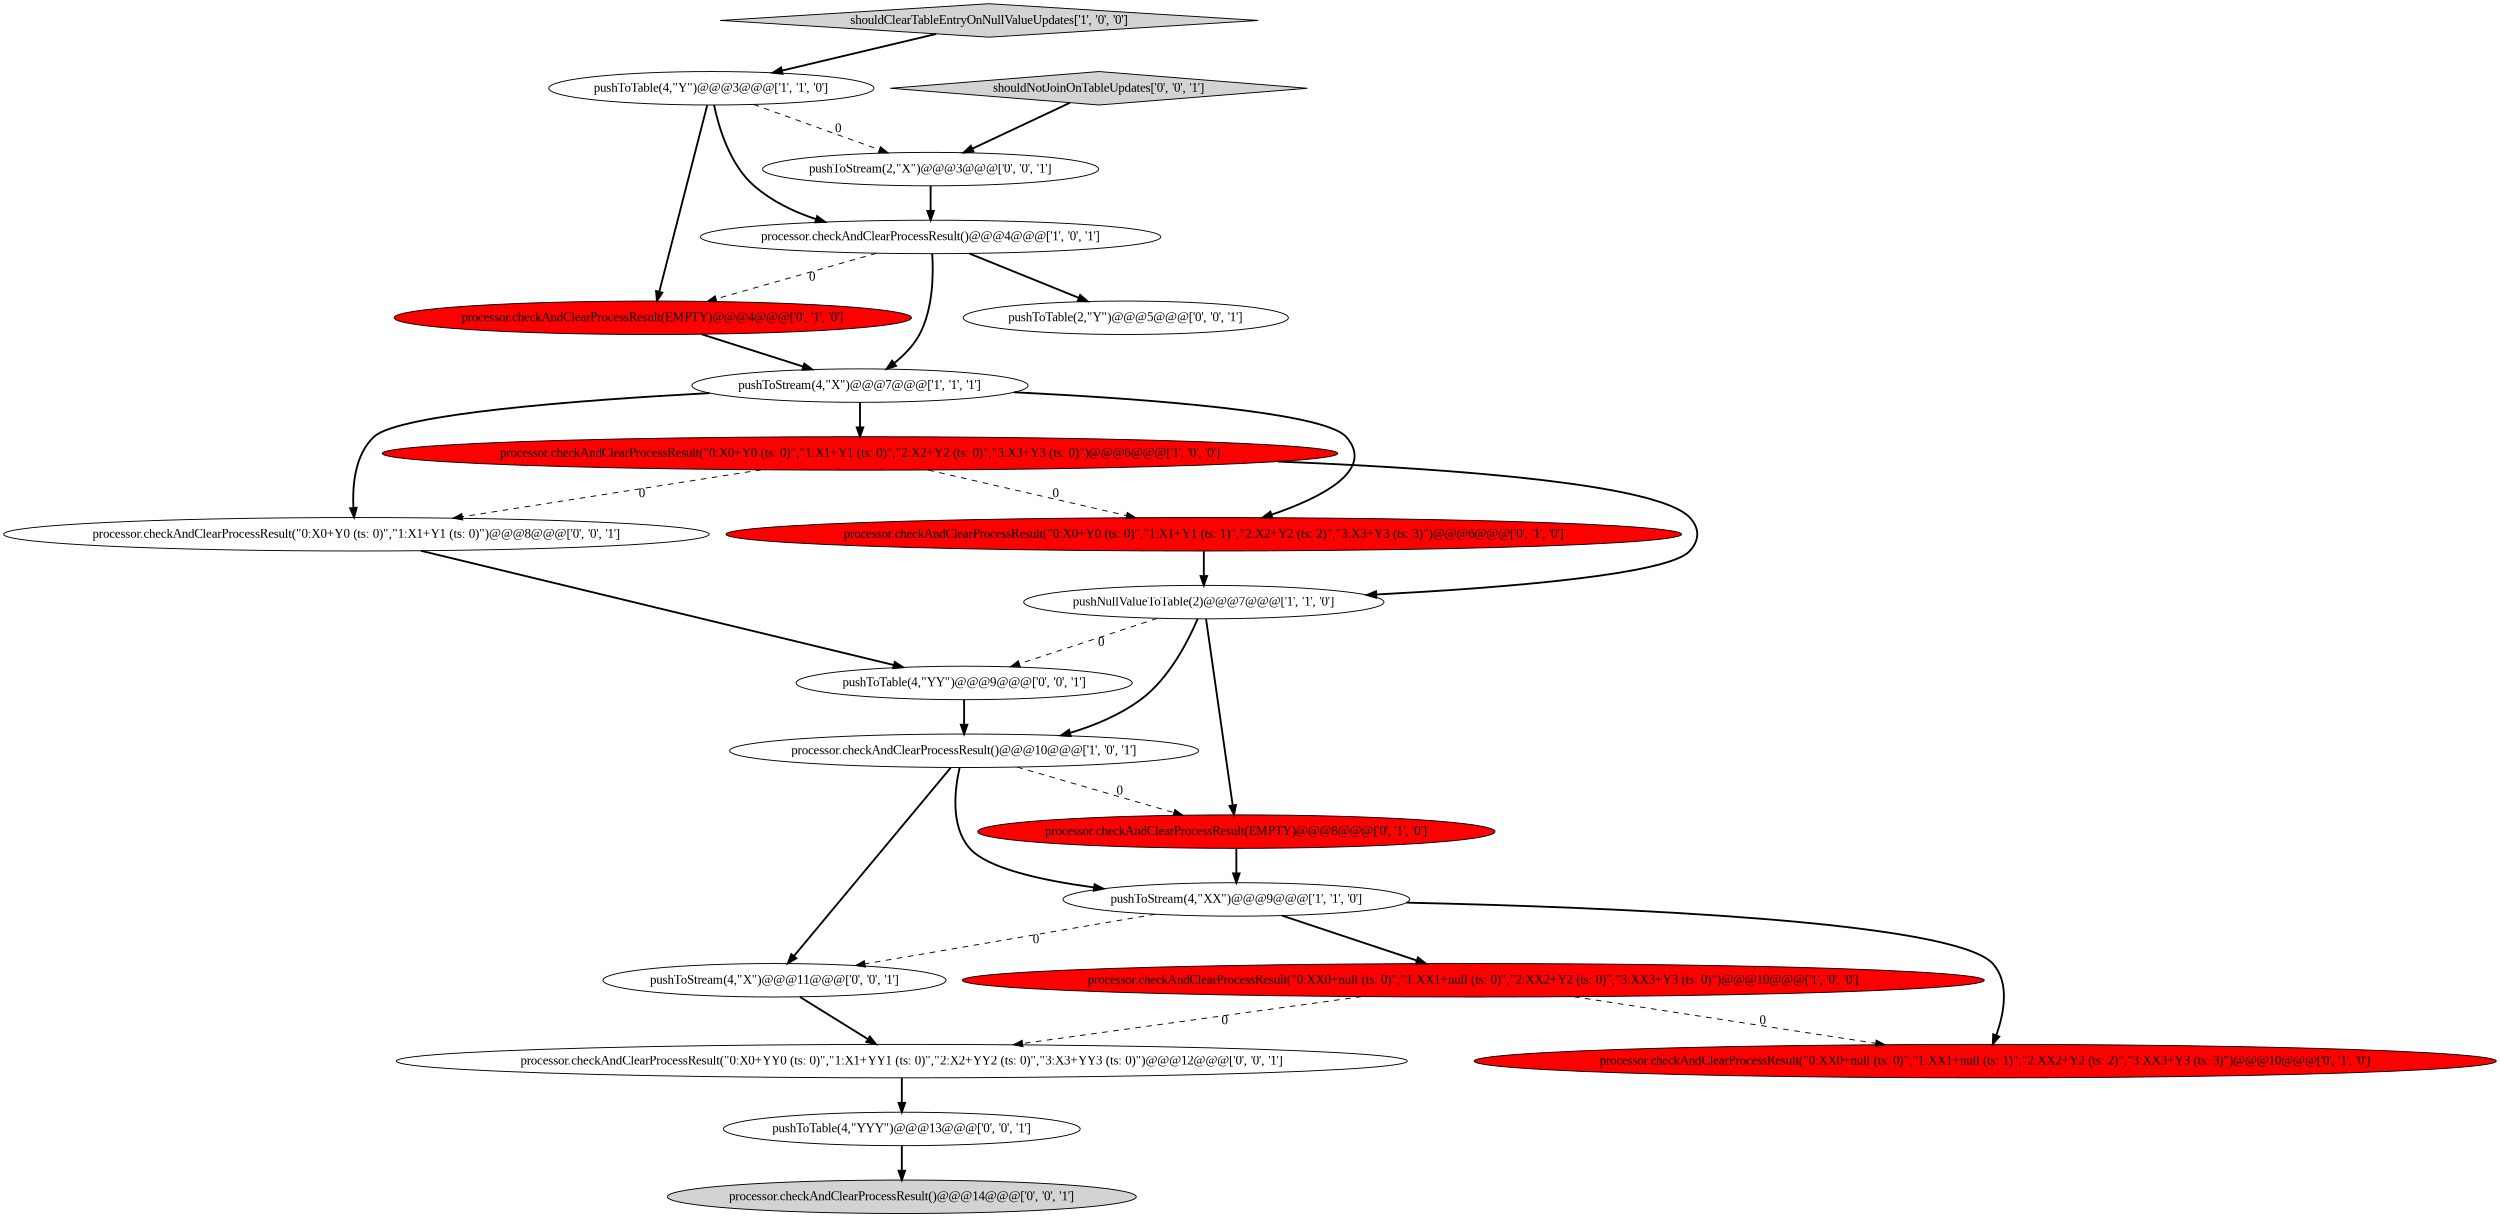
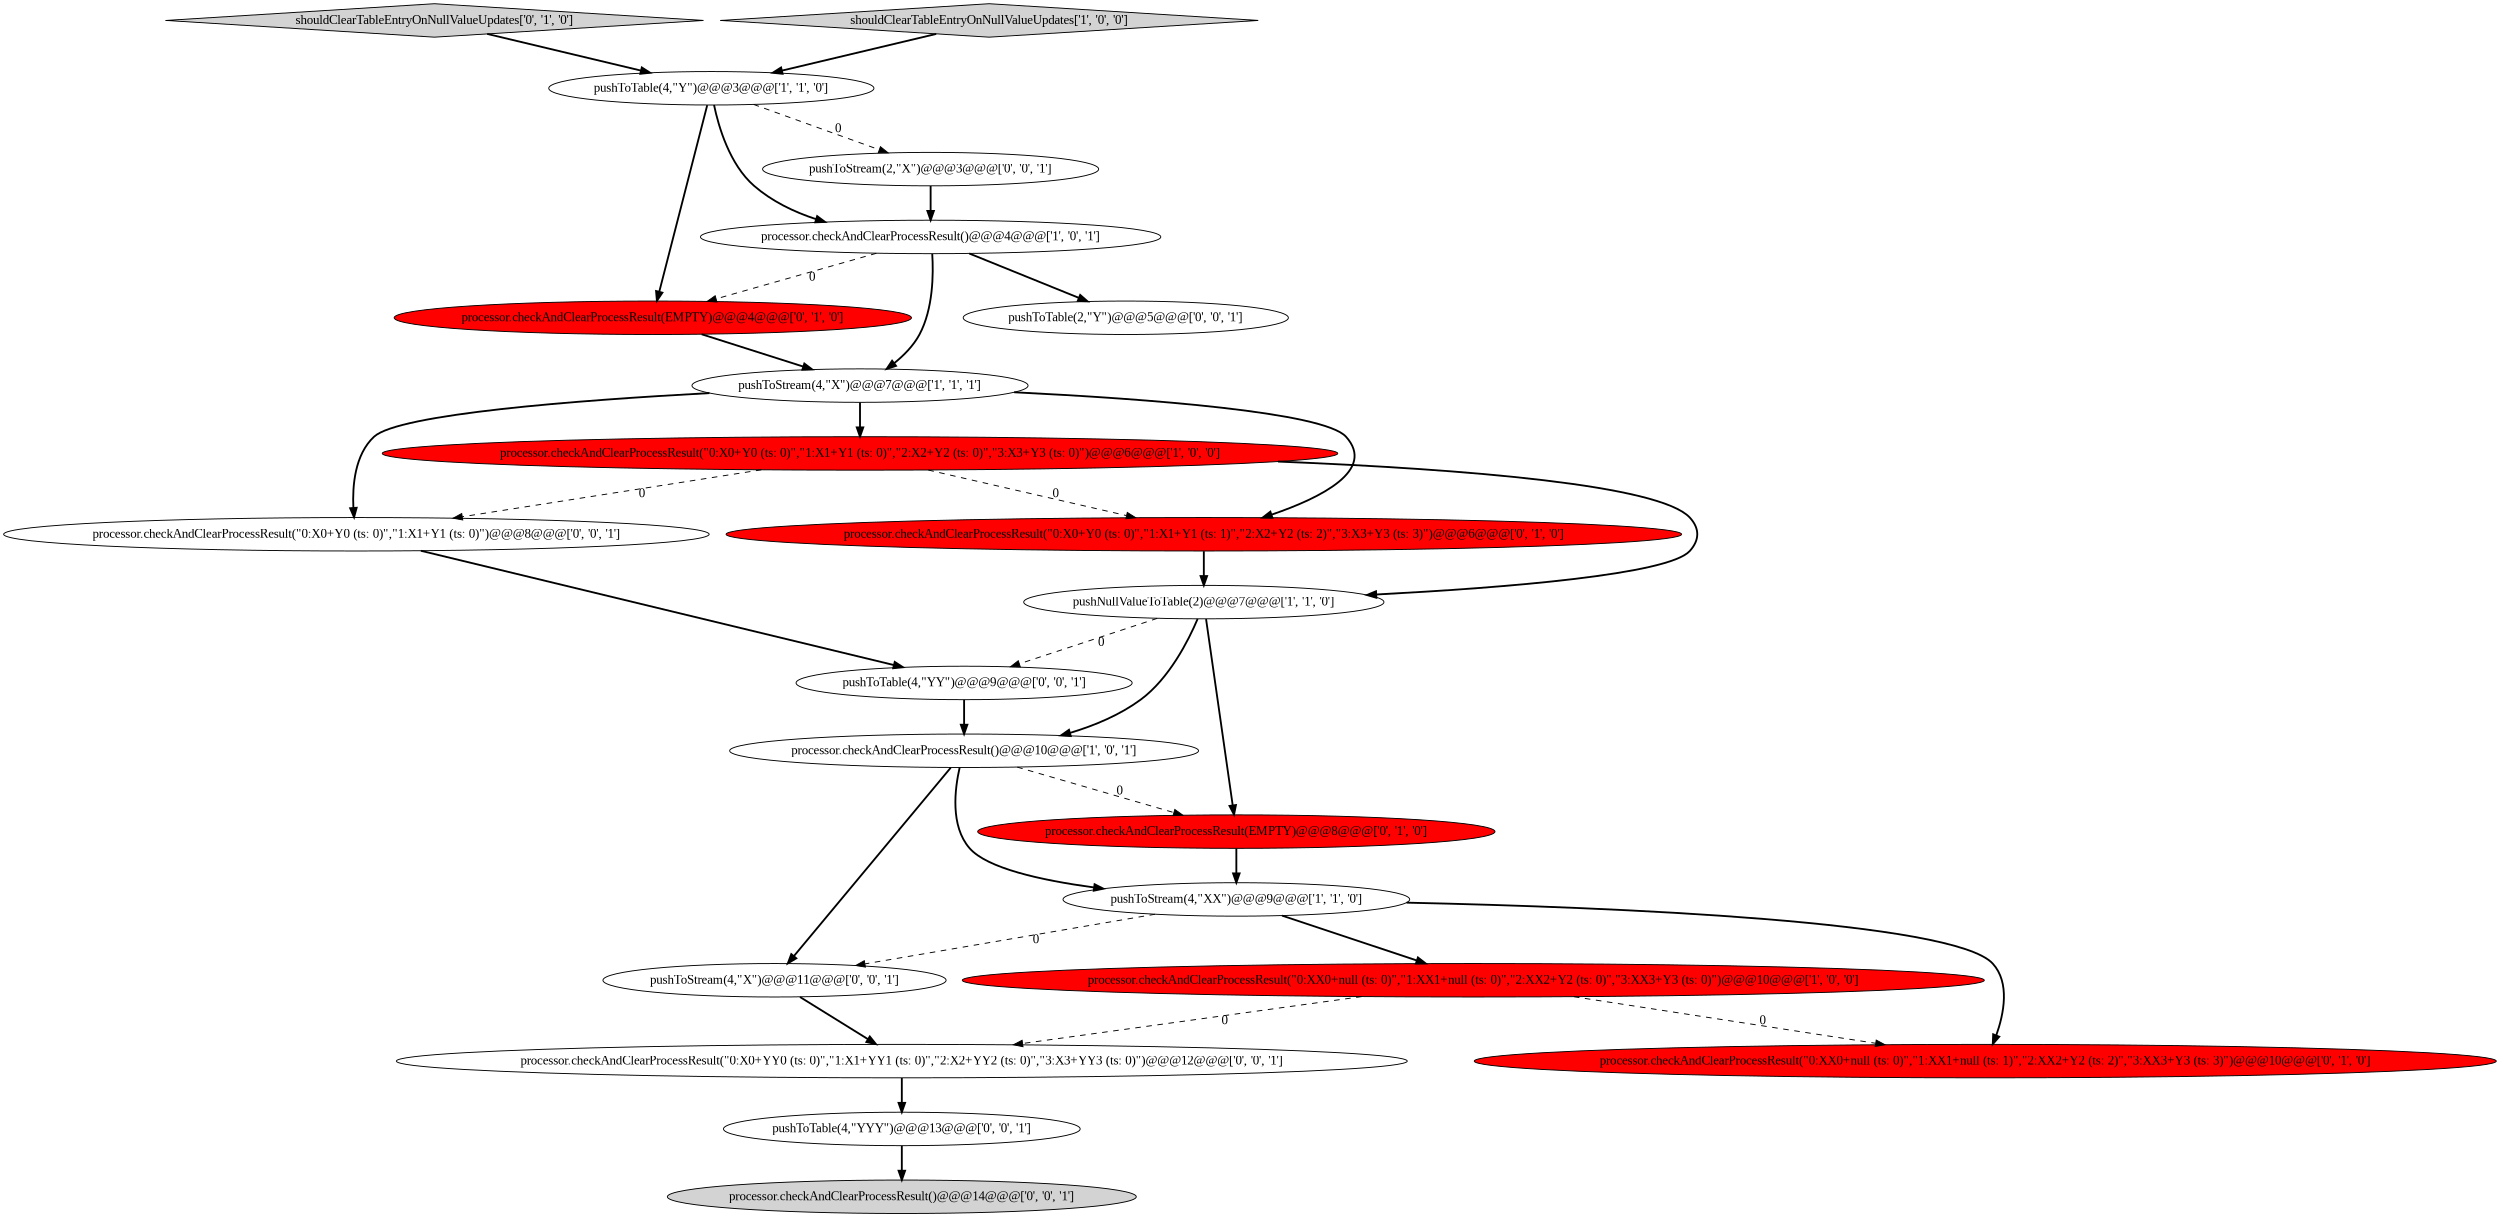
node "shouldClearTableEntryOnNullValueUpdates['0', '1', '0']": added
node "shouldNotJoinOnTableUpdates['0', '0', '1']": removed
